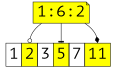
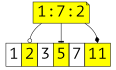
node "1:6:2": label "1:6:2" -> "1:7:2"
